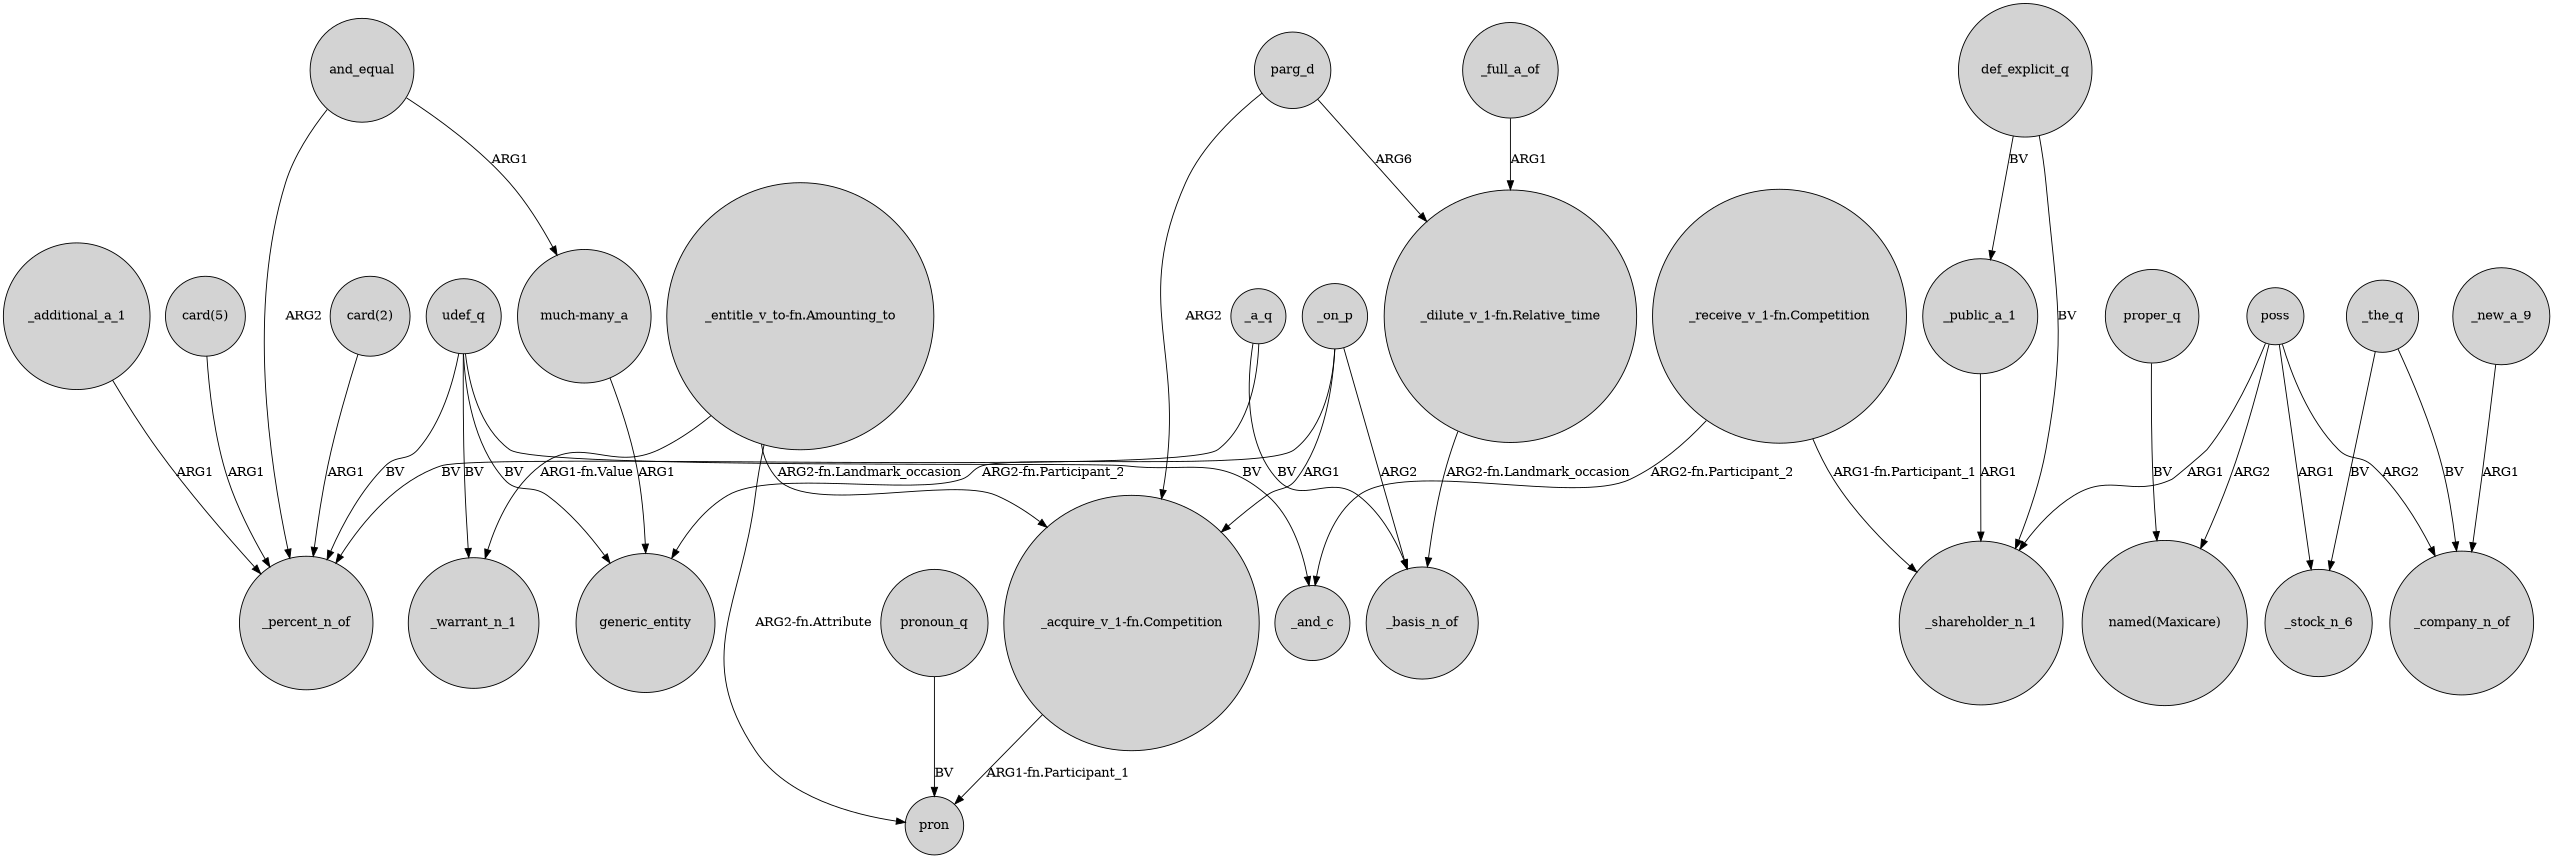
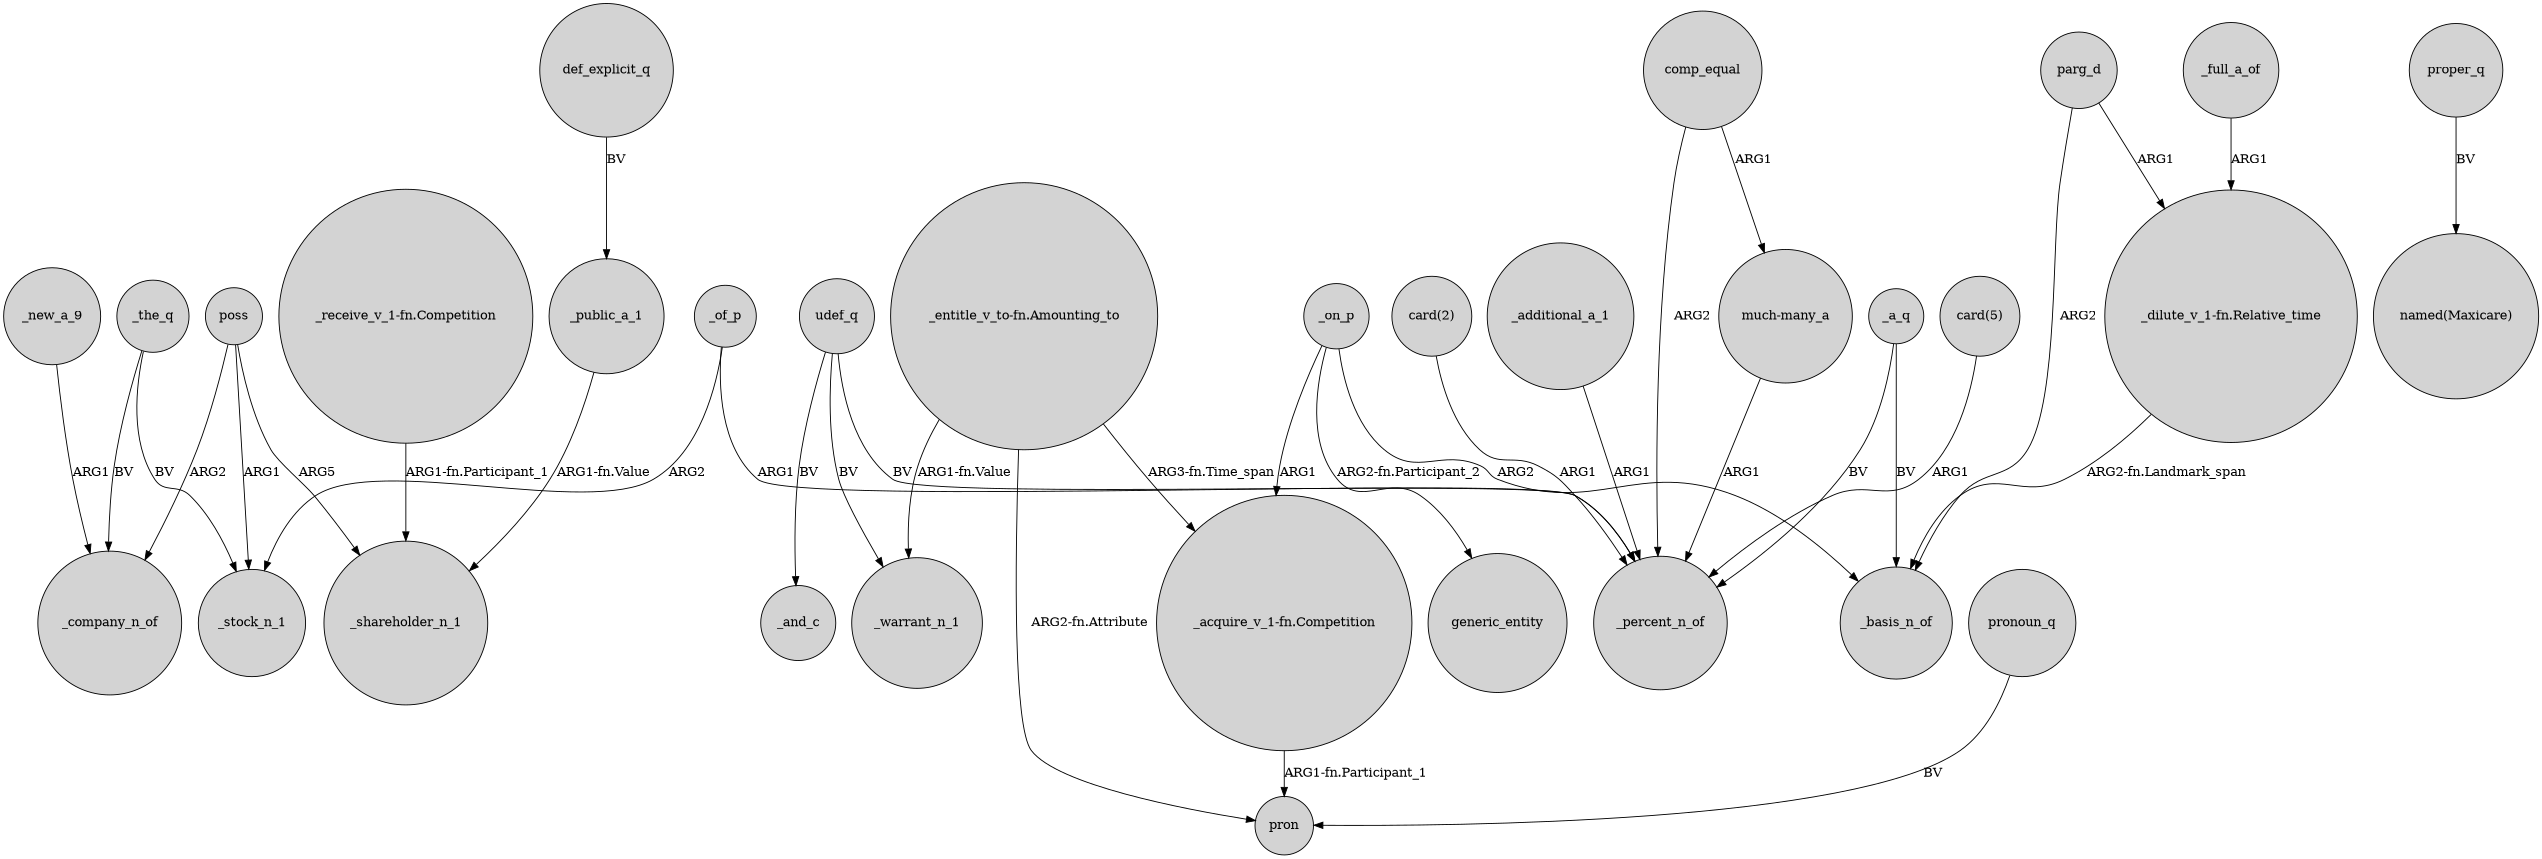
node "and_equal": label "and_equal" -> "comp_equal"
edge "parg_d" -> "_dilute_v_1-fn.Relative_time": label "ARG6" -> "ARG1"
edge "parg_d" -> "_acquire_v_1-fn.Competition": now "parg_d" -> "_basis_n_of"
node "_of_p": added
edge "def_explicit_q" -> "_shareholder_n_1": removed, label "BV"
edge "poss" -> "named(Maxicare)": removed, label "ARG2"
edge "much-many_a" -> "generic_entity": now "much-many_a" -> "_percent_n_of"
edge "_entitle_v_to-fn.Amounting_to" -> "_acquire_v_1-fn.Competition": label "ARG2-fn.Landmark_occasion" -> "ARG3-fn.Time_span"
edge "_dilute_v_1-fn.Relative_time" -> "_basis_n_of": label "ARG2-fn.Landmark_occasion" -> "ARG2-fn.Landmark_span"
edge "_public_a_1" -> "_shareholder_n_1": label "ARG1" -> "ARG1-fn.Value"
edge "poss" -> "_shareholder_n_1": label "ARG1" -> "ARG5"
edge "udef_q" -> "generic_entity": removed, label "BV"
edge "_receive_v_1-fn.Competition" -> "_and_c": removed, label "ARG2-fn.Participant_2"
node "_stock_n_6": label "_stock_n_6" -> "_stock_n_1"
